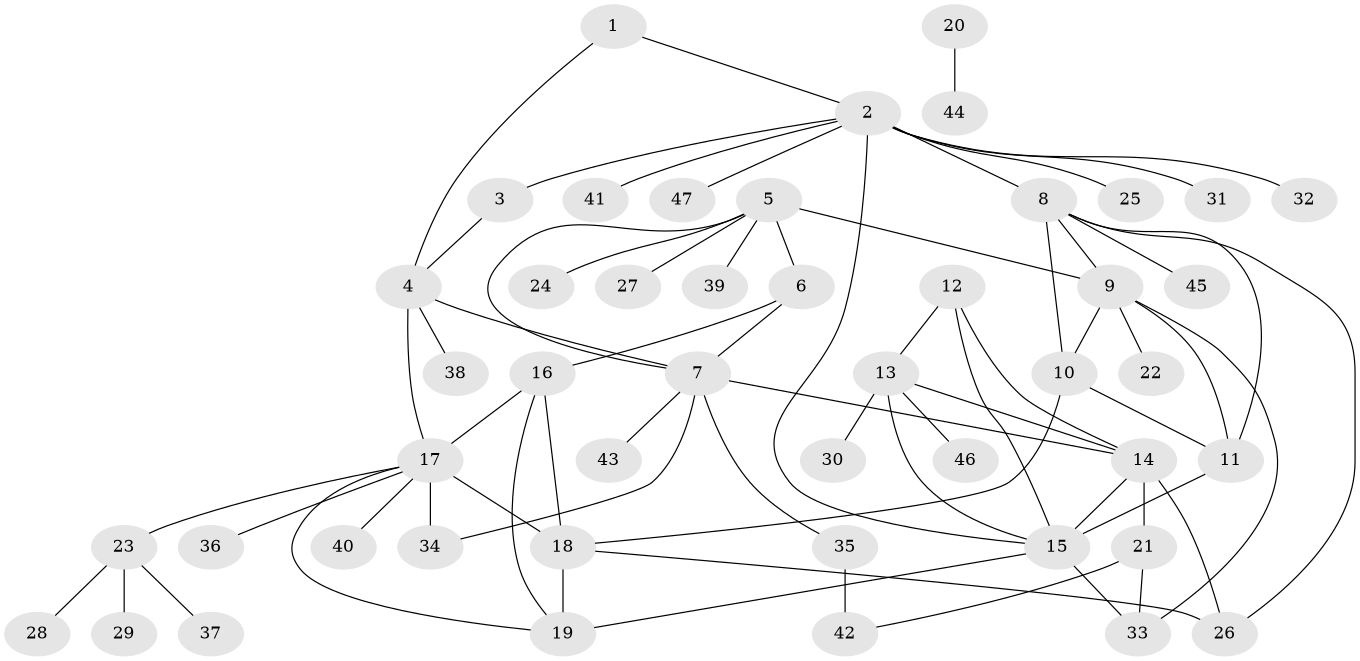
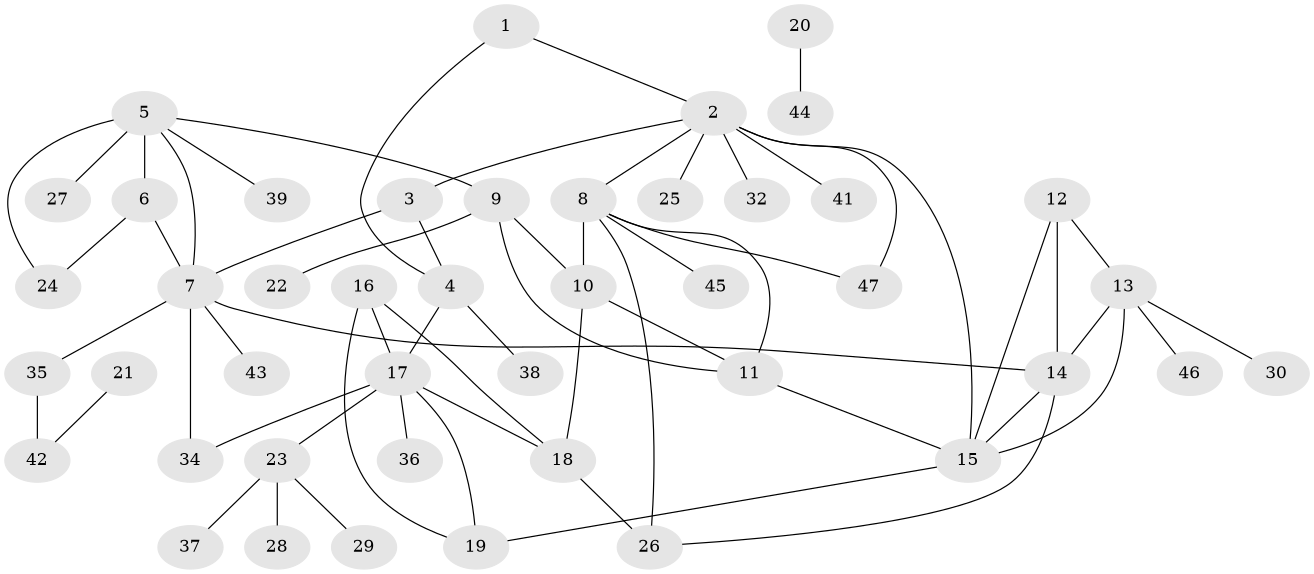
node "31": removed
edge "8" -- "9": now "8" -- "47"
edge "4" -- "7": now "3" -- "7"
edge "6" -- "16": now "6" -- "24"
edge "14" -- "21": removed
node "40": removed
edge "18" -- "19": removed
node "33": removed
